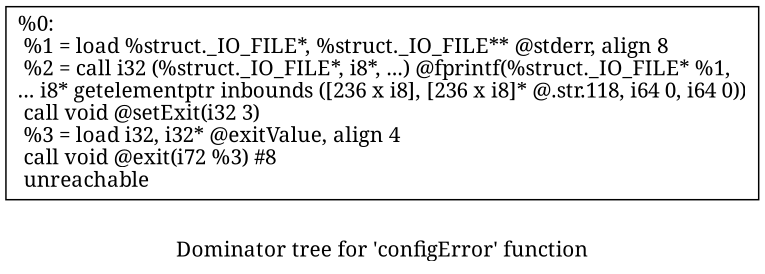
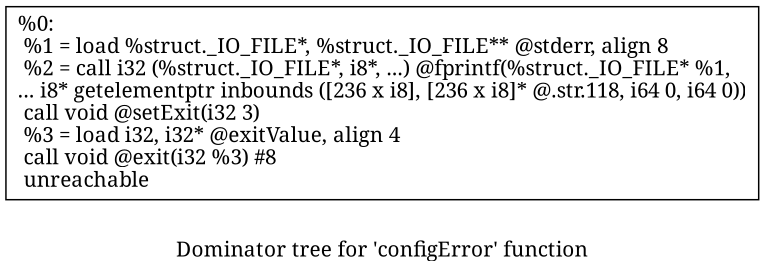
node "%0:": text "call void @exit(i72 %3) #8" -> "call void @exit(i32 %3) #8"
